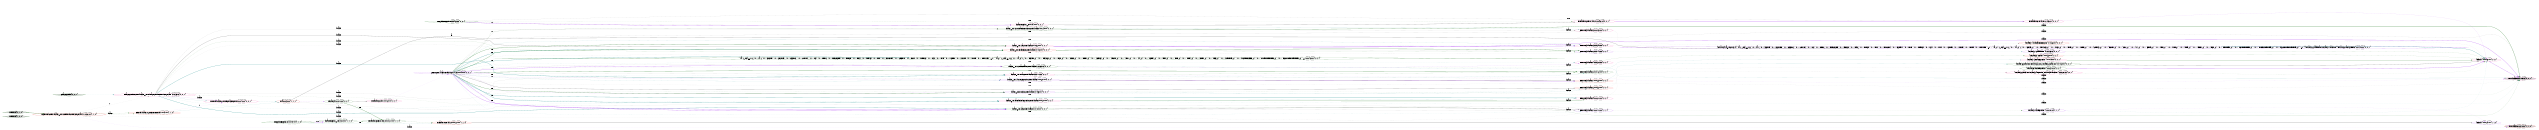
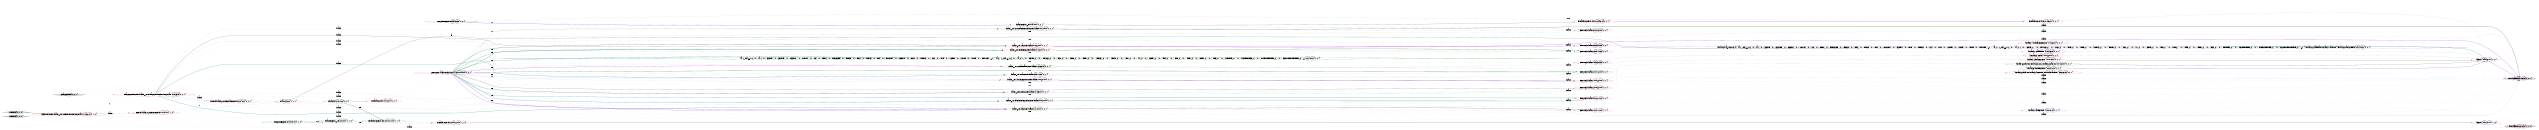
edge "RecognitionException re@@@93@@@['0', '0', '1']" -> "_errHandler.reportError(this,re)@@@95@@@['0', '0', '1']": removed, label "true"
